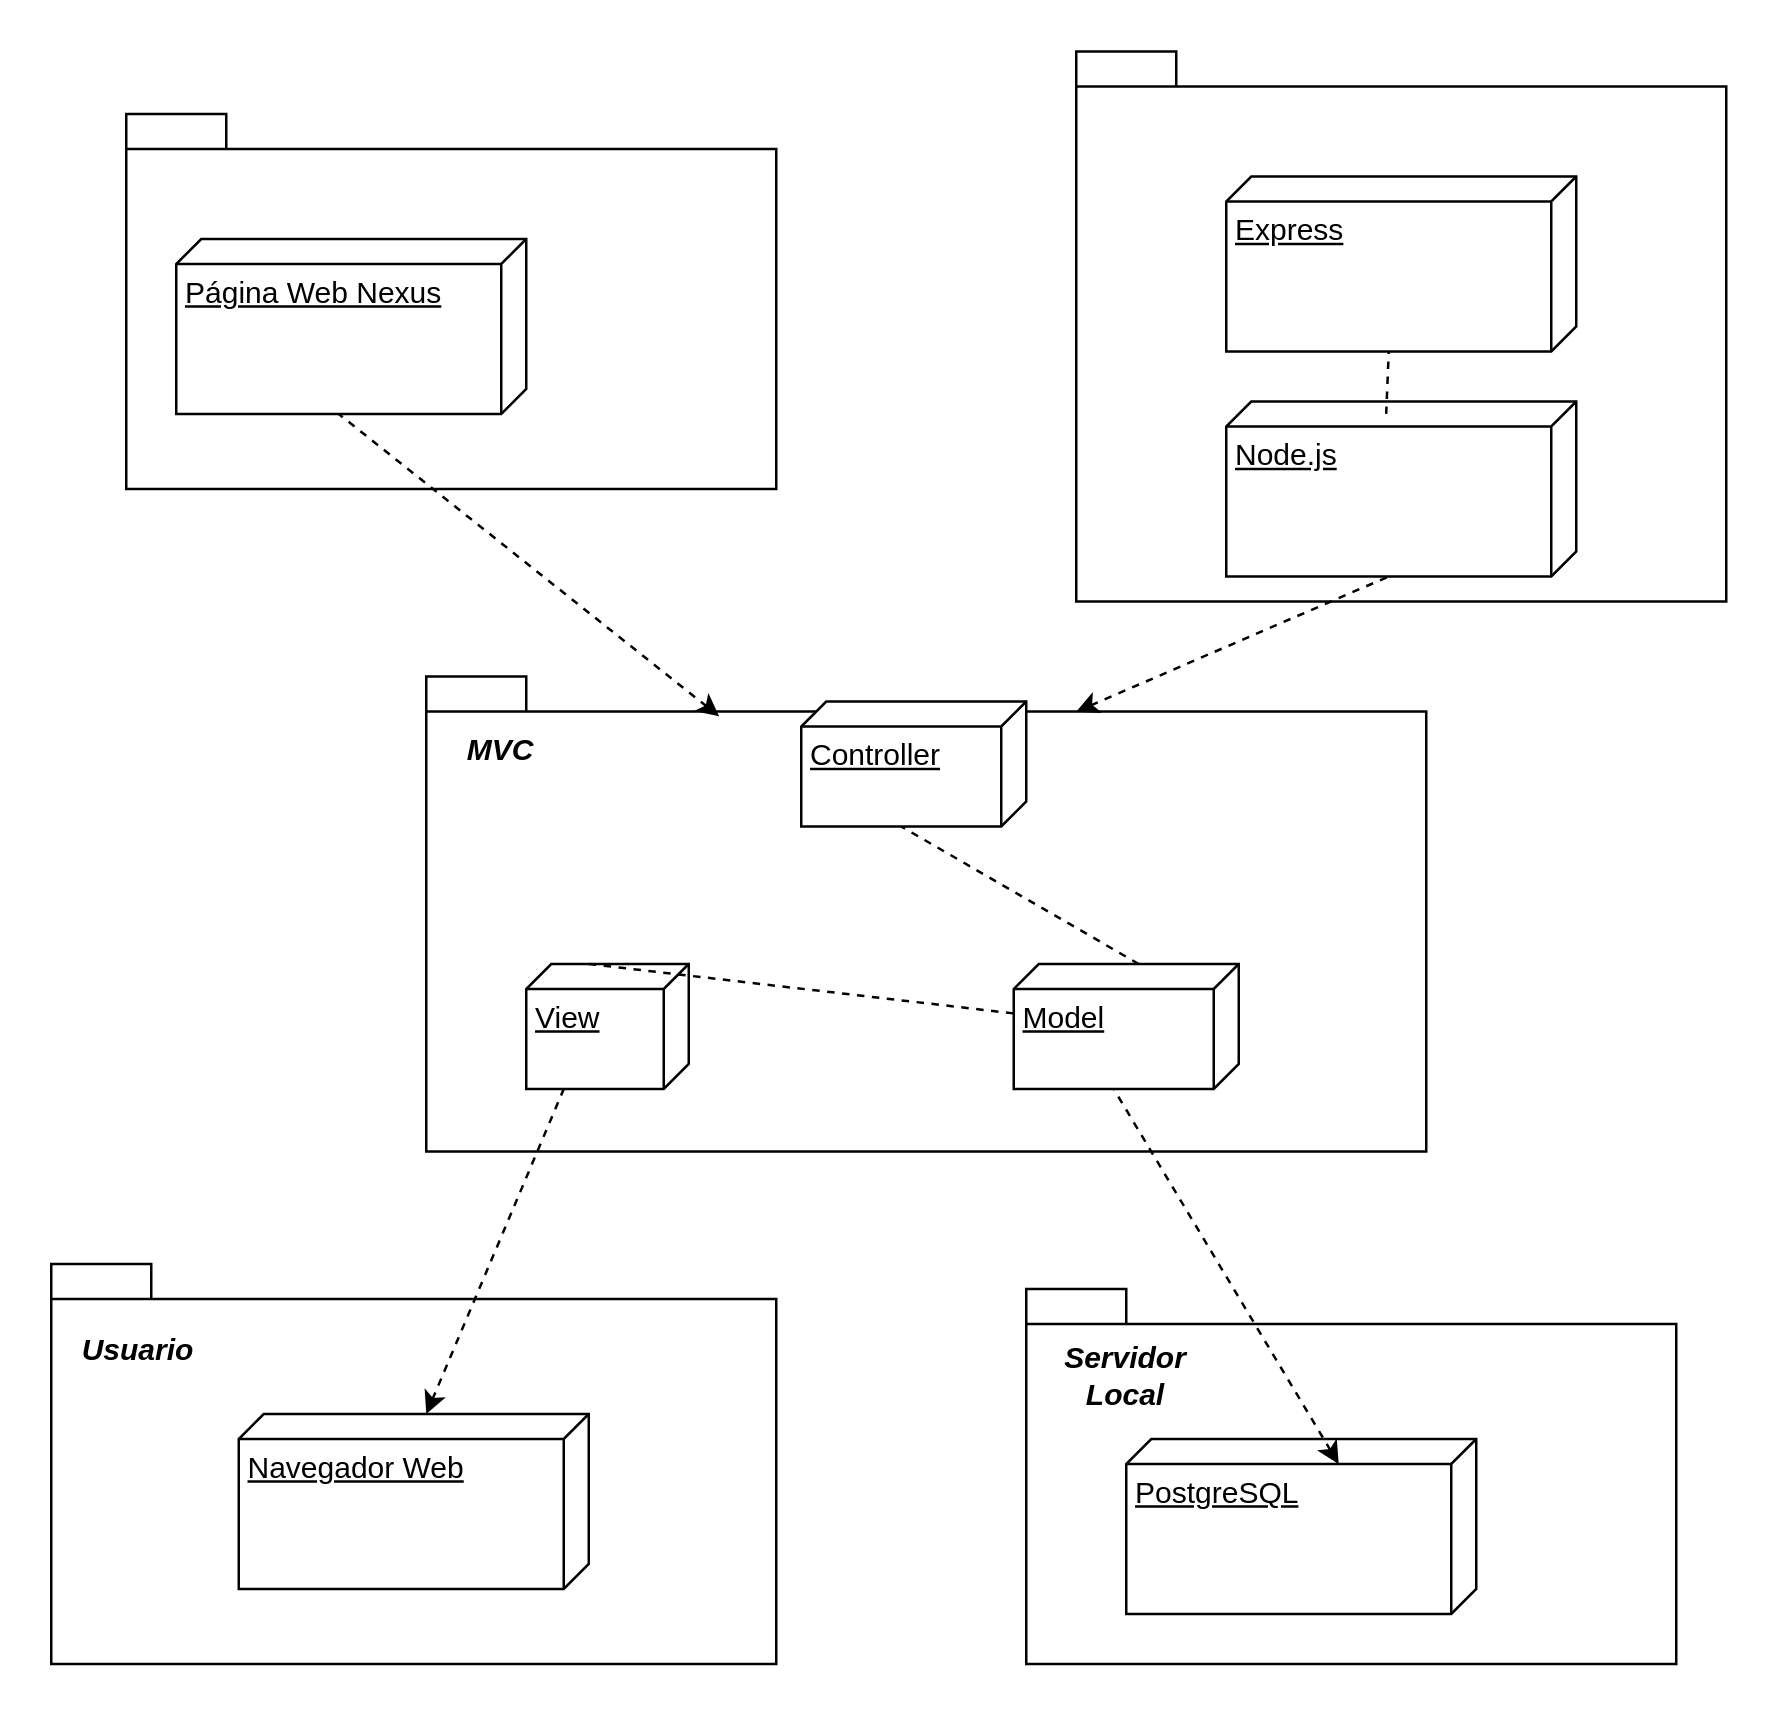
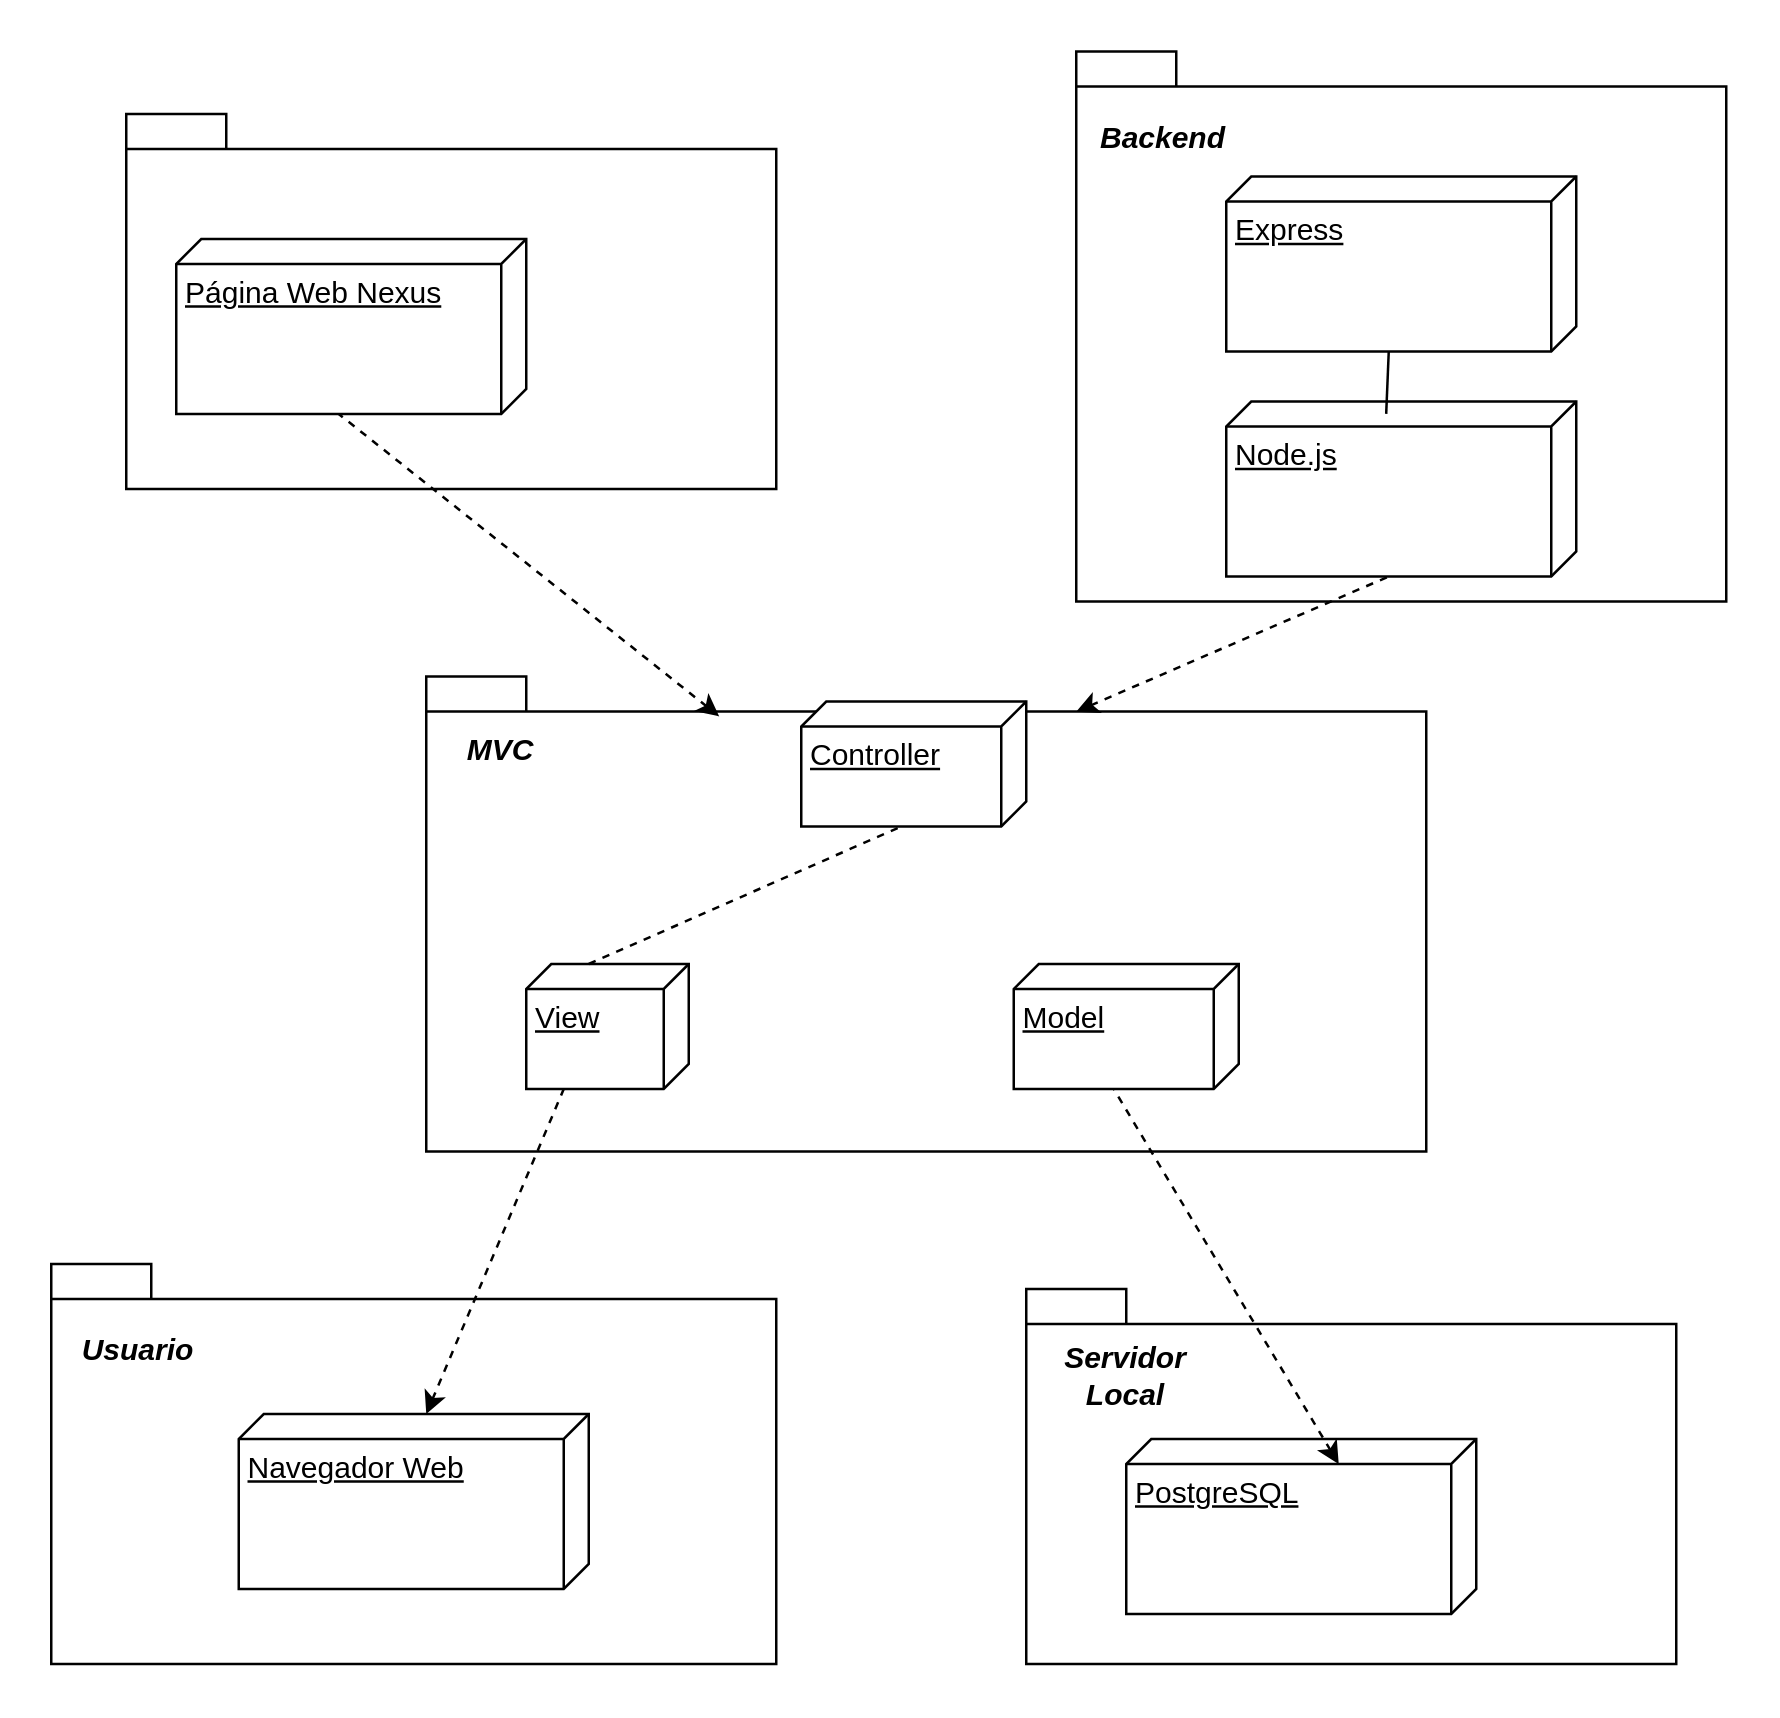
node "Backend": added
edge "Express" -- "Node.js": style dashed -> solid
edge "Controller" -- "Model": removed
edge "View" -- "Model": now "View" -- "Controller"
